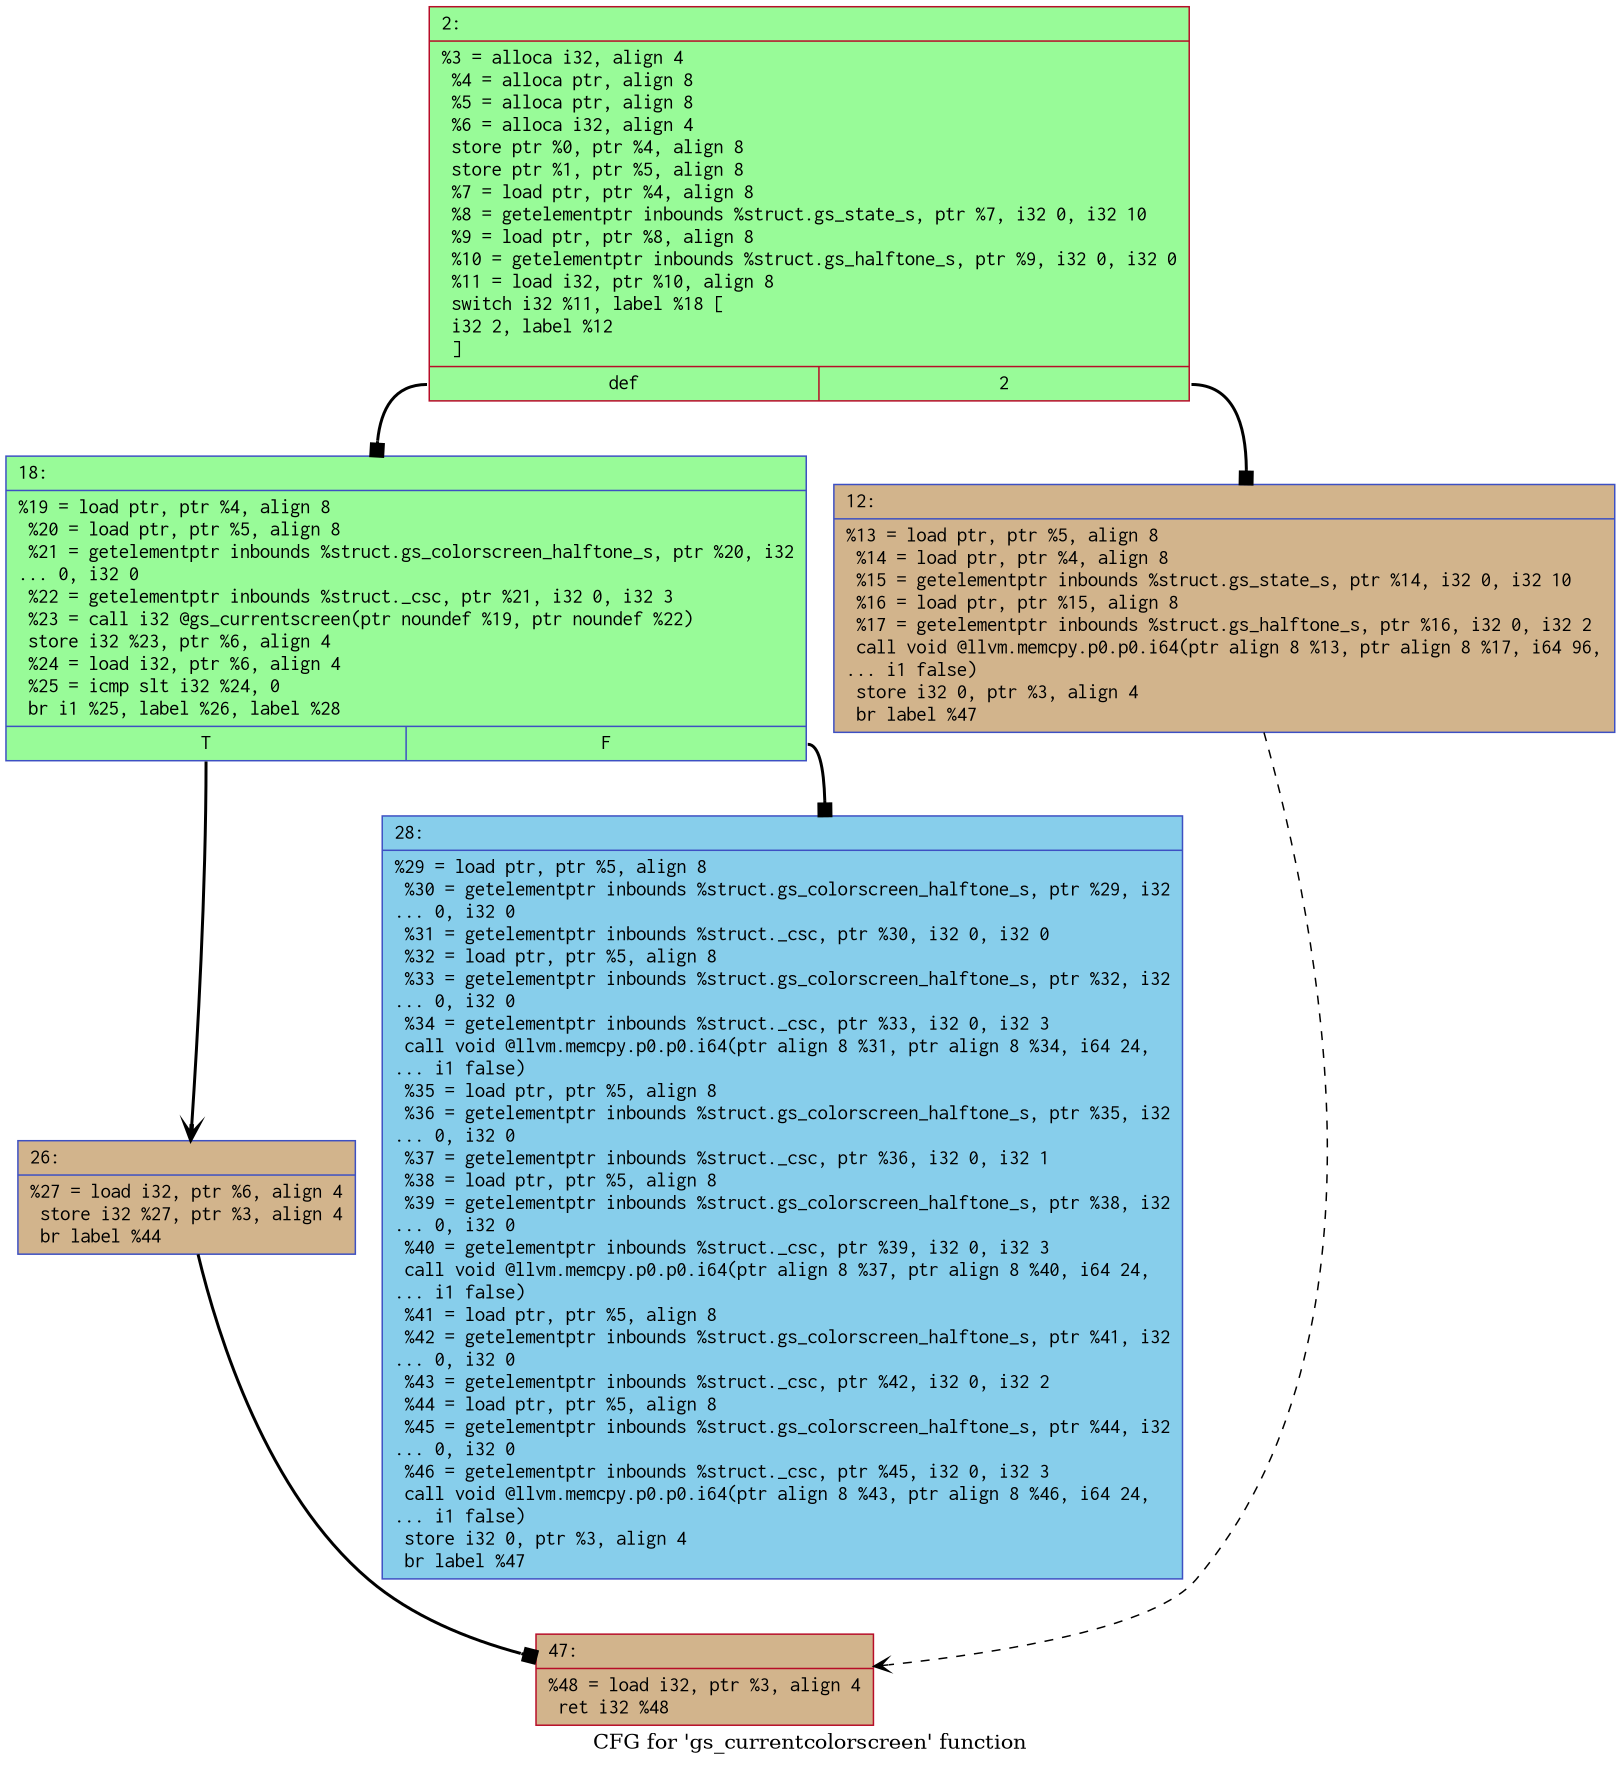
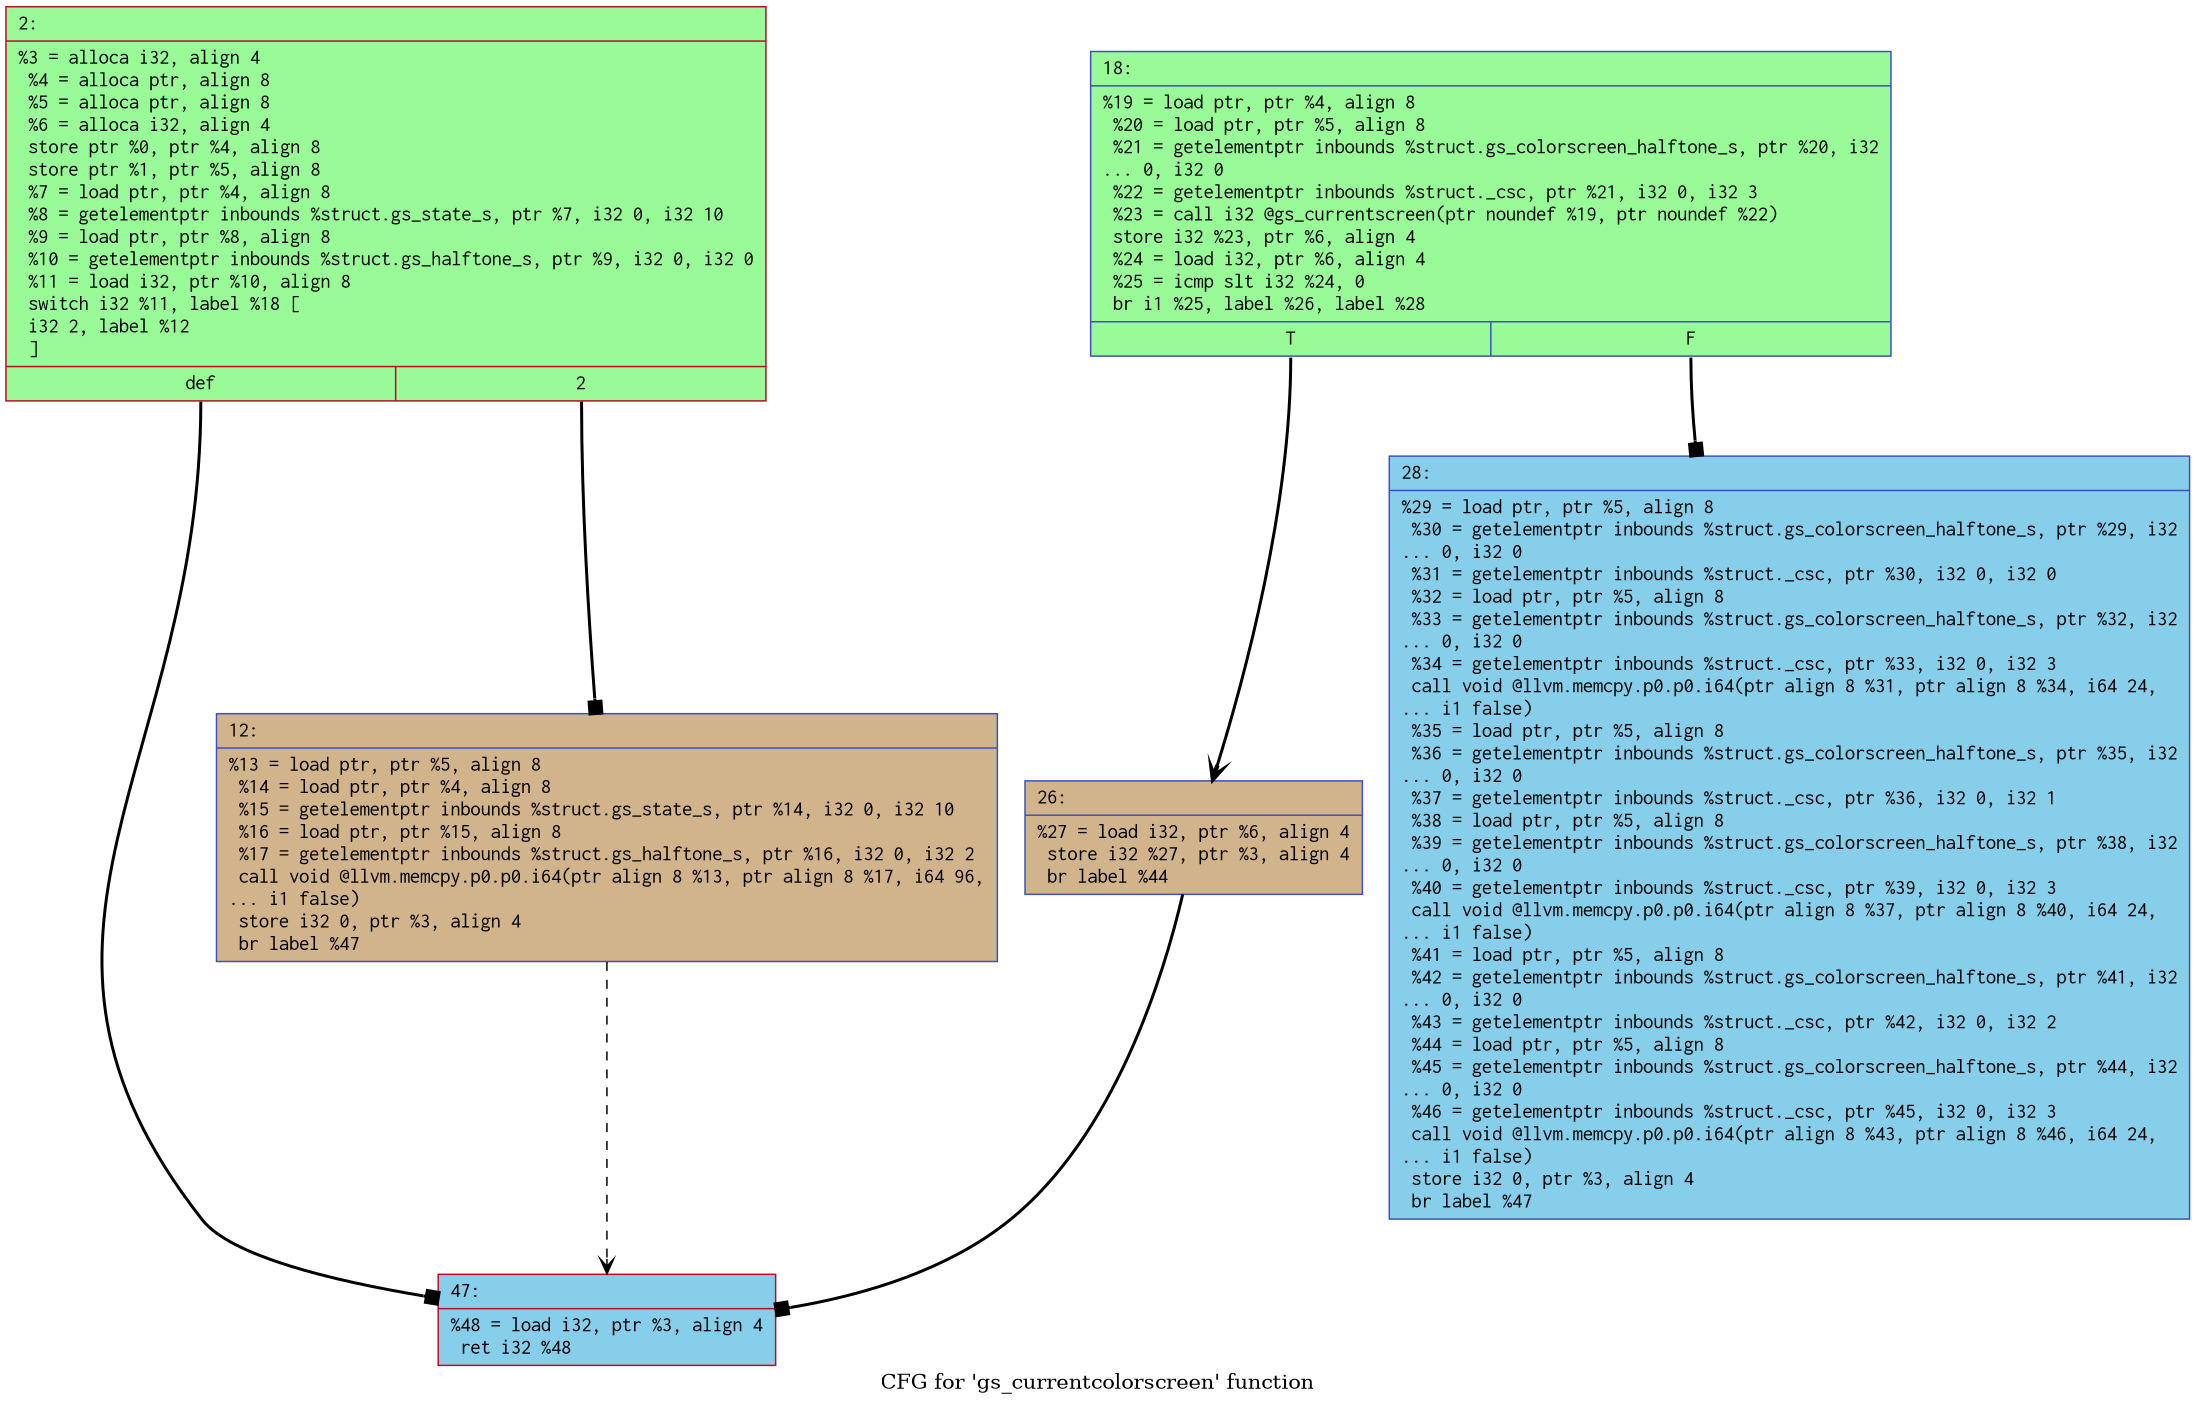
edge "2:" -> "18:": now "2:" -> "47:"
node "47:": fillcolor tan -> skyblue
